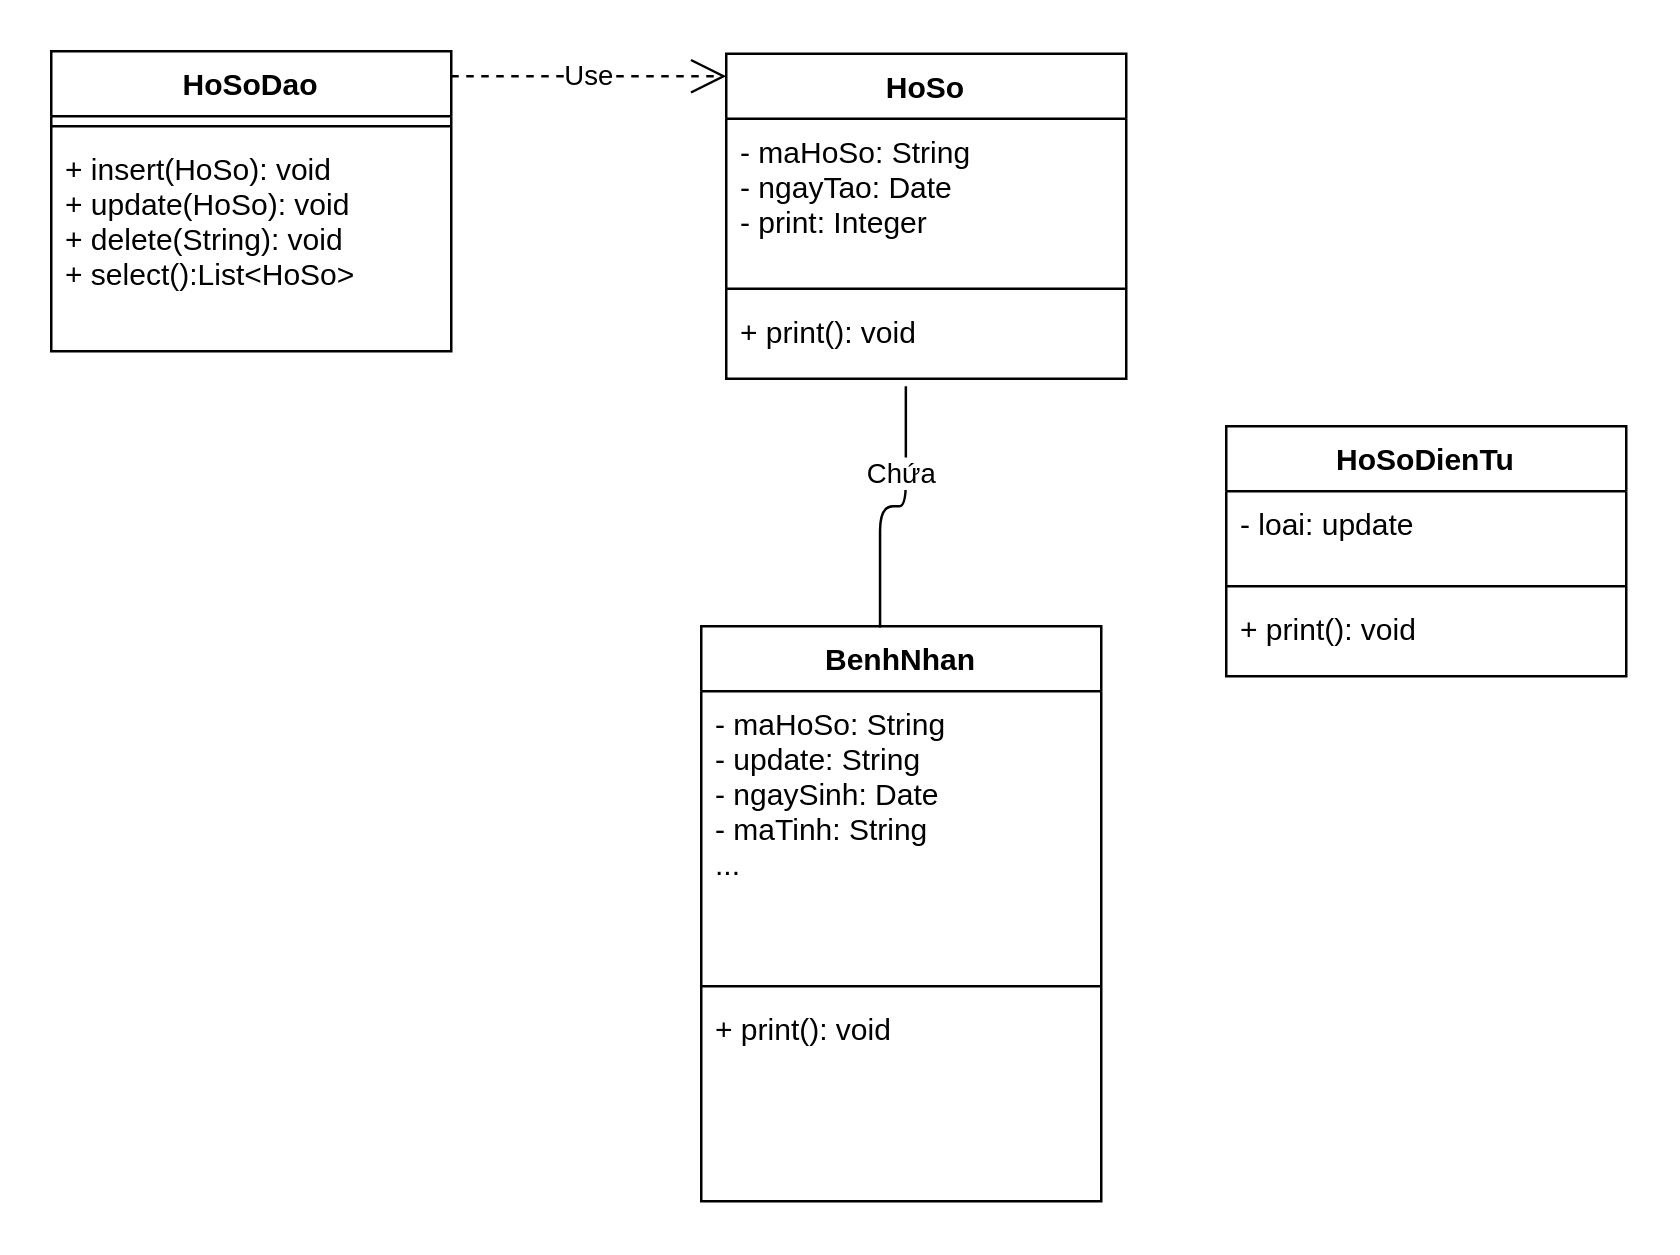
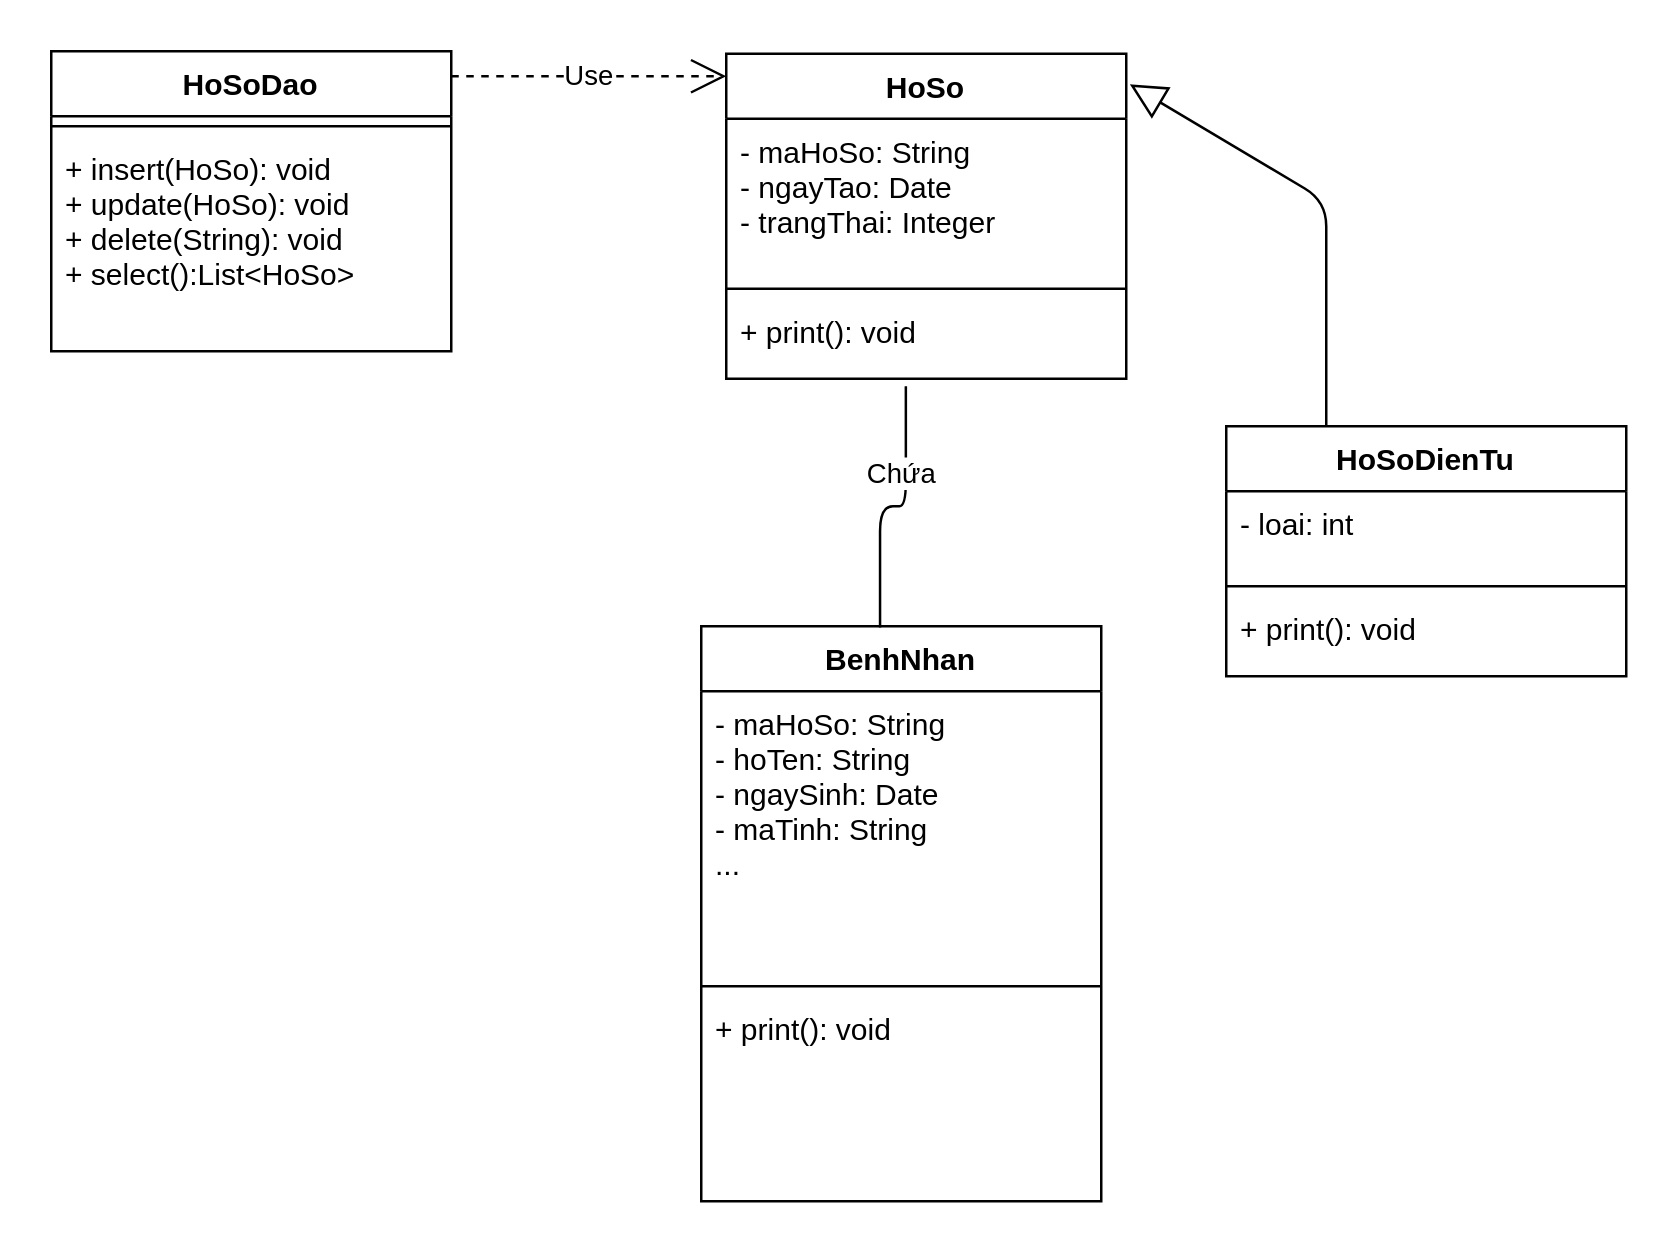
node "- maHoSo: String - ngayTao: Date - print: Integer": label "- maHoSo: String - ngayTao: Date - print: Integer" -> "- maHoSo: String - ngayTao: Date - trangThai: Integer"
edge "HoSoDienTu" -> "HoSo": added
node "- loai: update": label "- loai: update" -> "- loai: int"
node "- maHoSo: String - update: String - ngaySinh: Date - maTinh: String ...": label "- maHoSo: String - update: String - ngaySinh: Date - maTinh: String ..." -> "- maHoSo: String - hoTen: String - ngaySinh: Date - maTinh: String ..."
